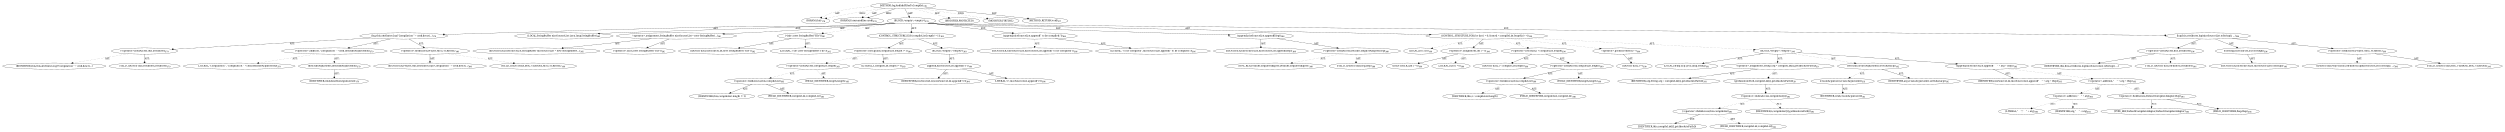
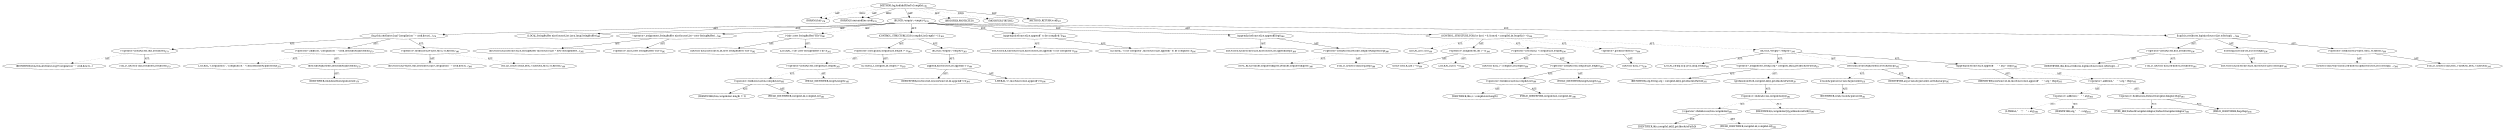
edge "(getAbsolutePath,compileList[i].getAbsolutePath())" -> "(<operator>.indexAccess,compileList[i])": arrowhead dot -> normal
